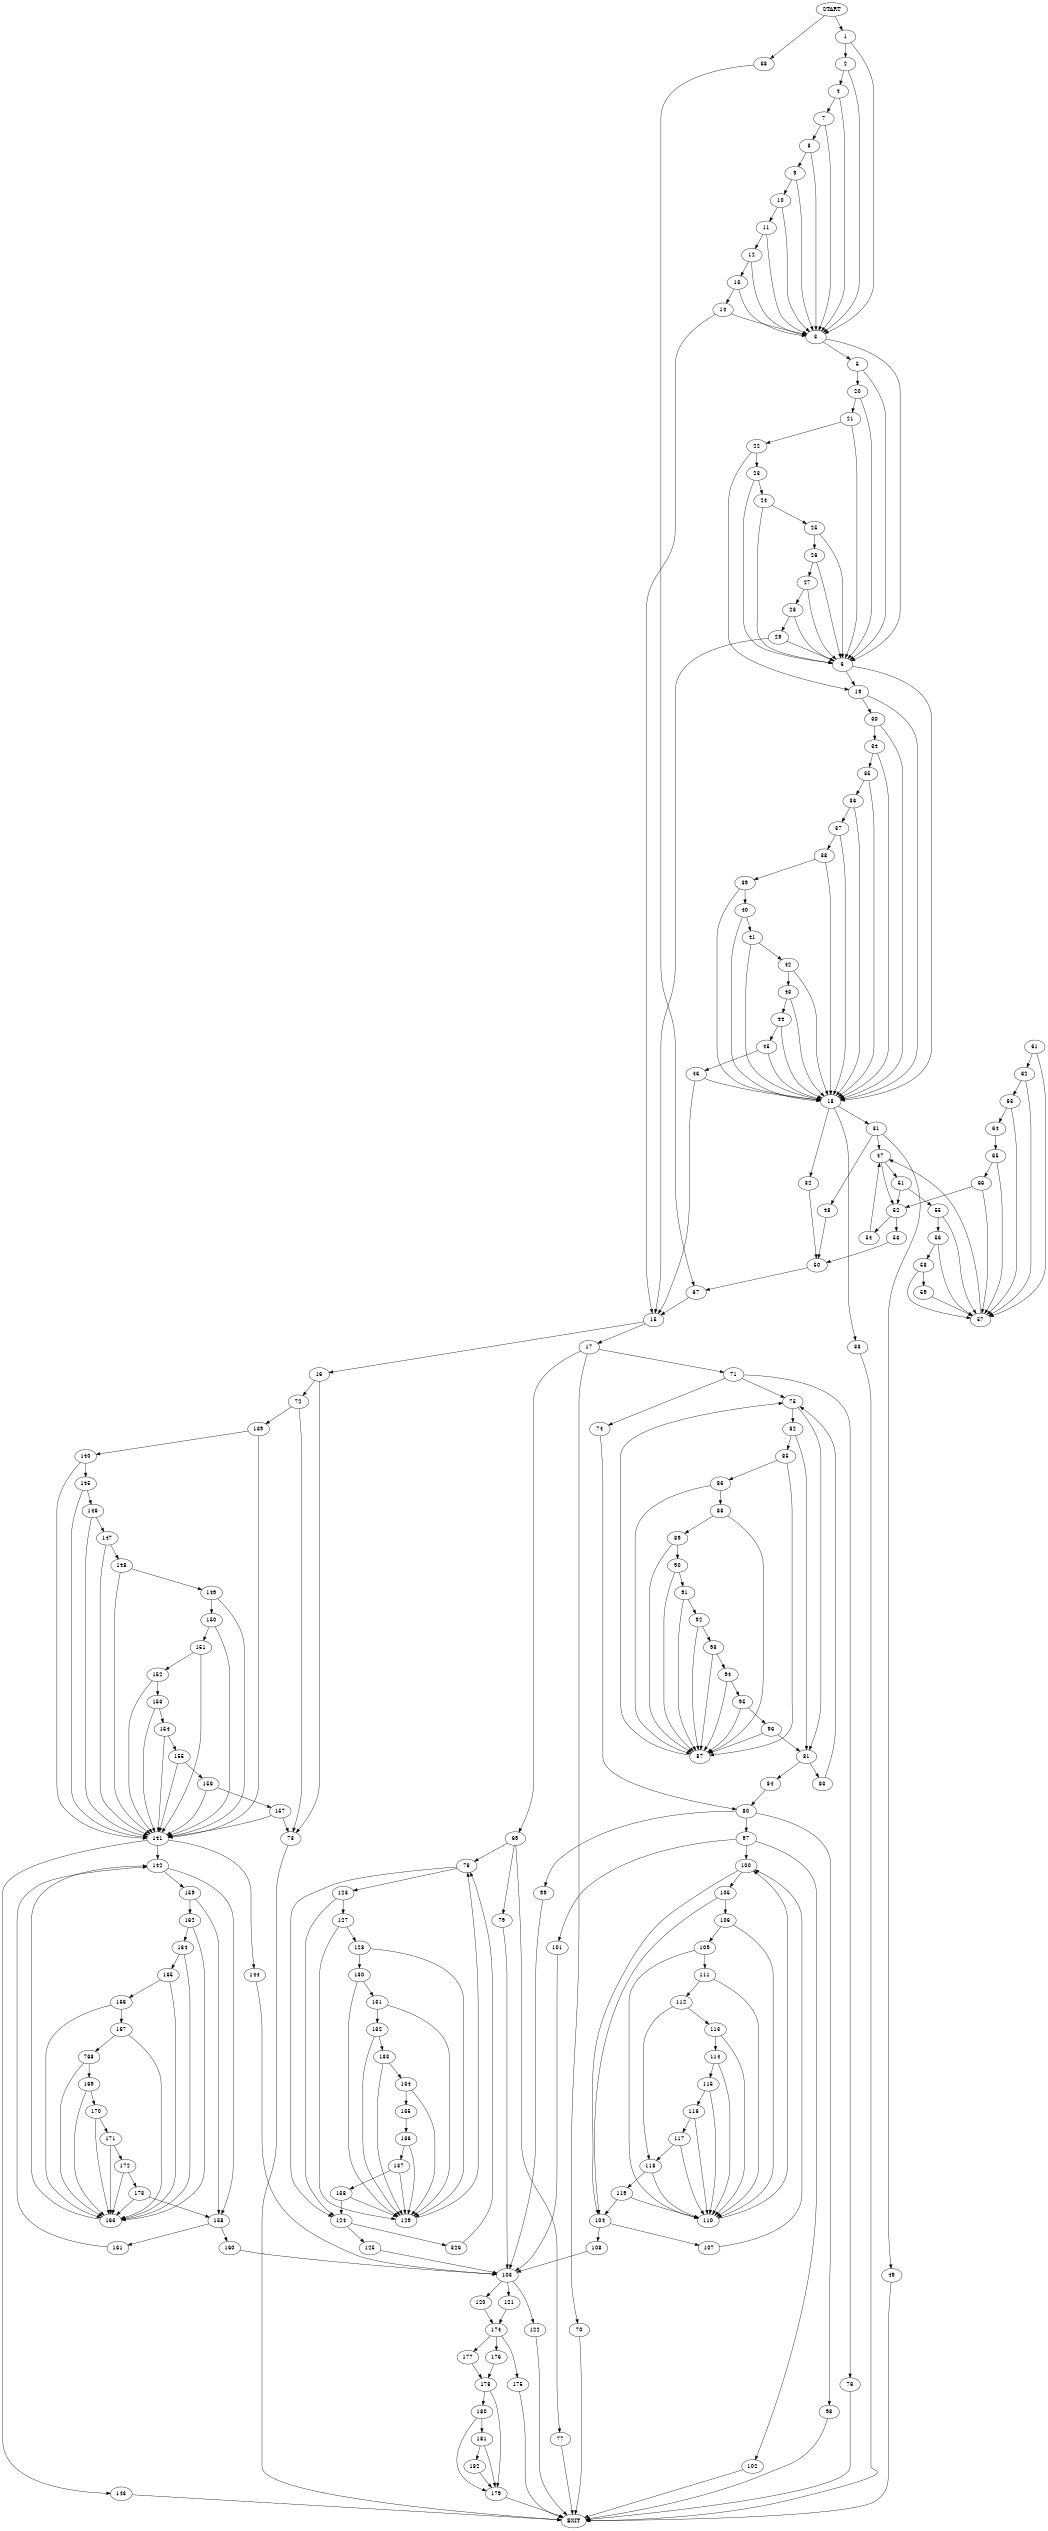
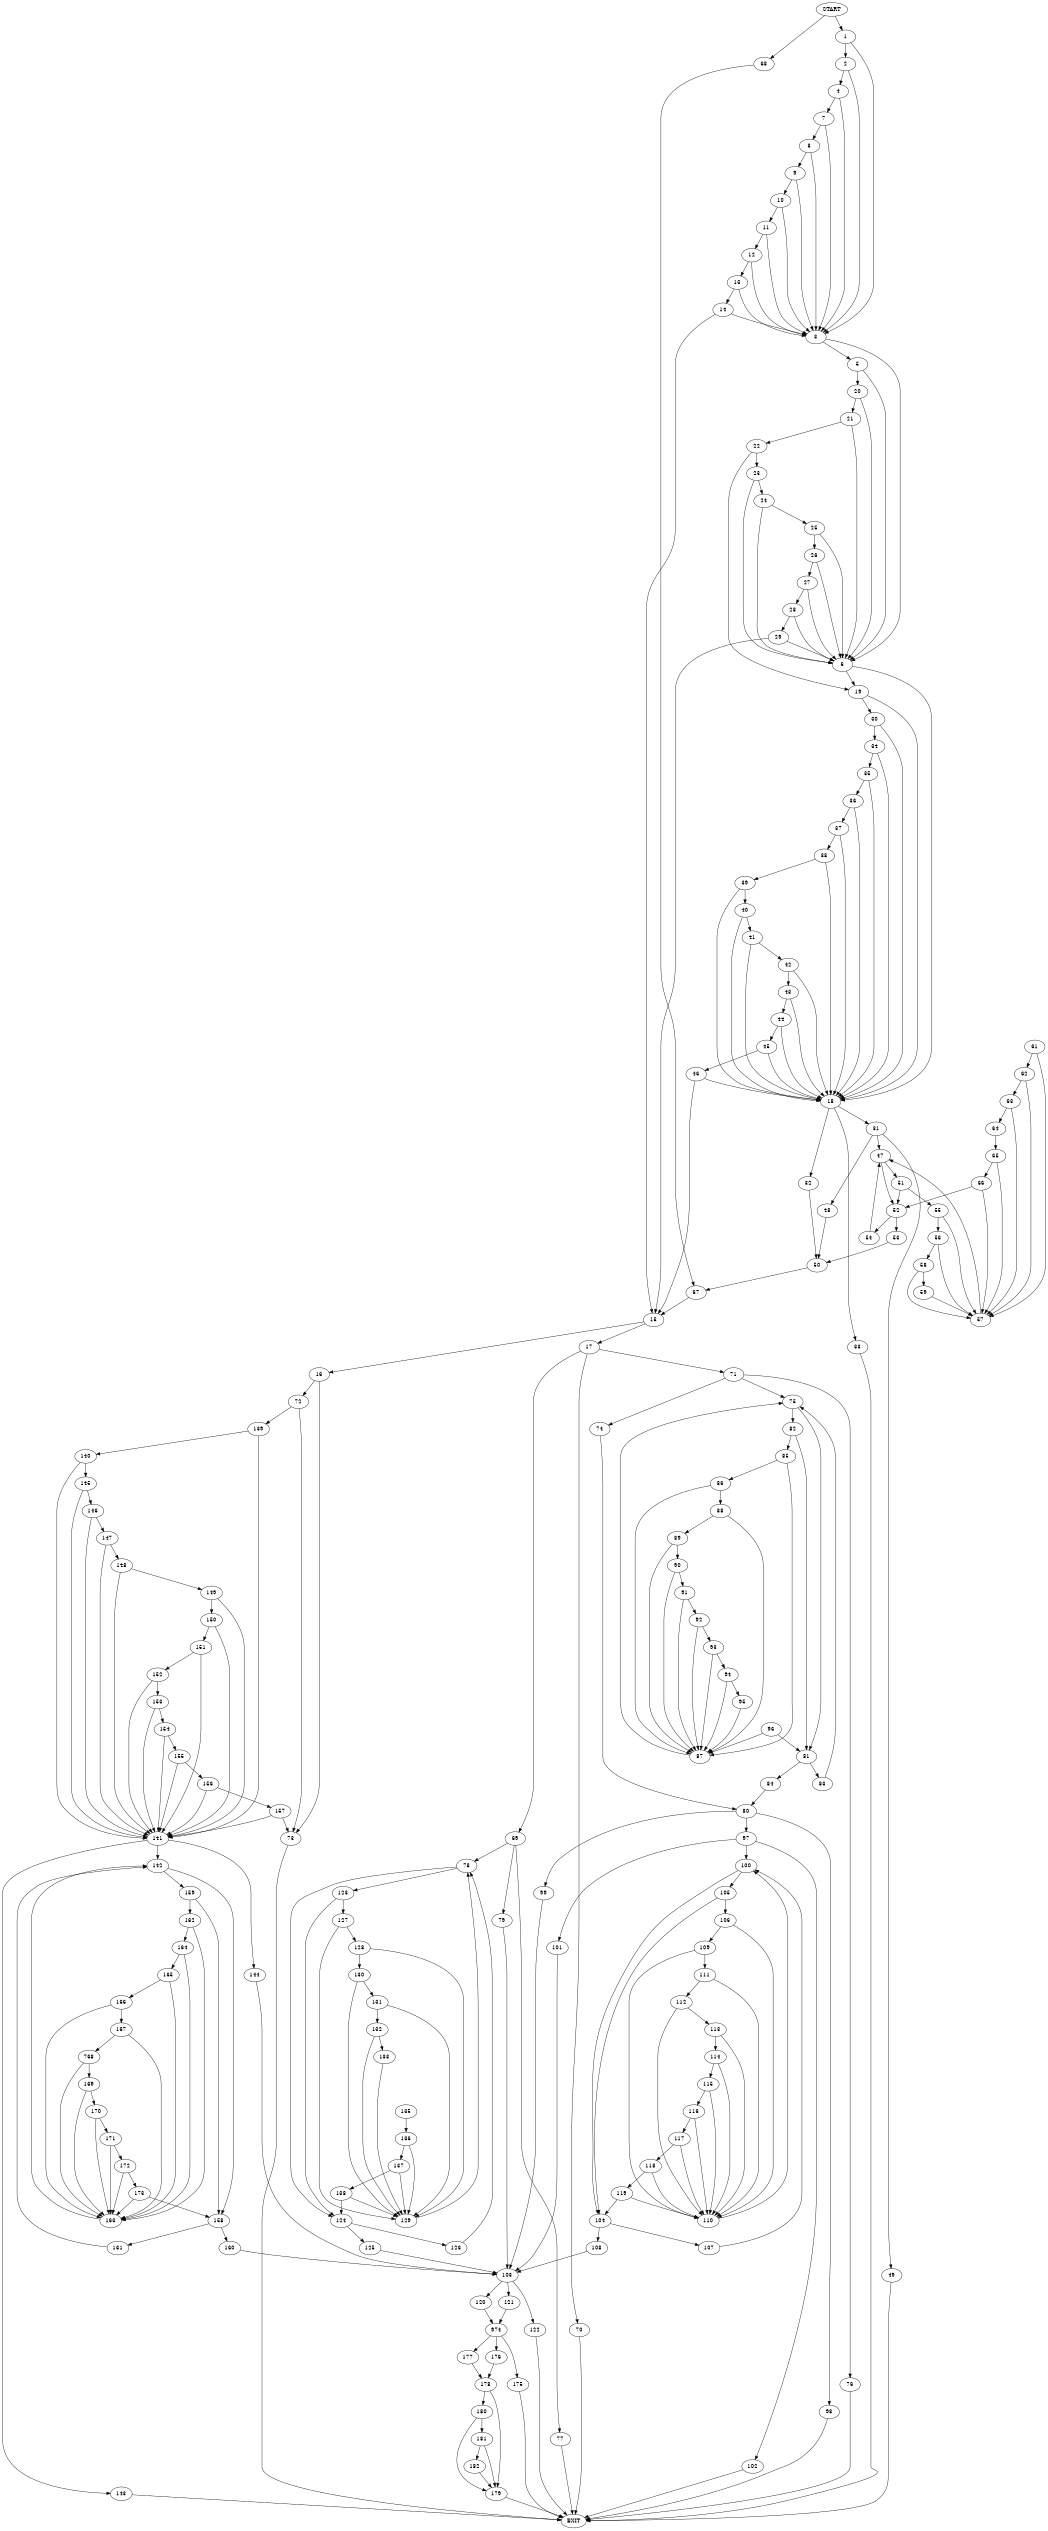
edge "95" -> "96": removed
edge "112" -> "118": now "112" -> "110"
node "134": removed
node "326": label "326" -> "126"
node "174": label "174" -> "974"
